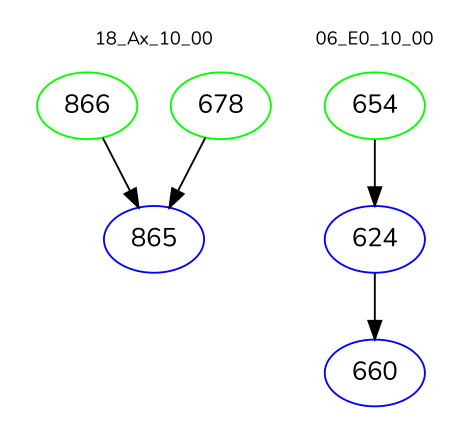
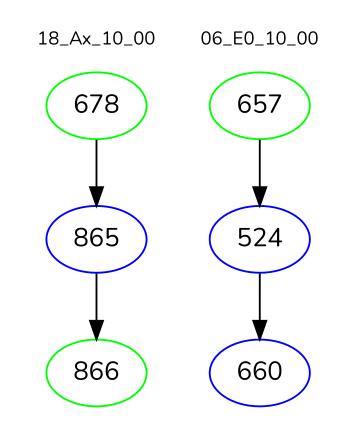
node "654": label "654" -> "657"
edge "866" -> "865": reversed
node "624": label "624" -> "524"
